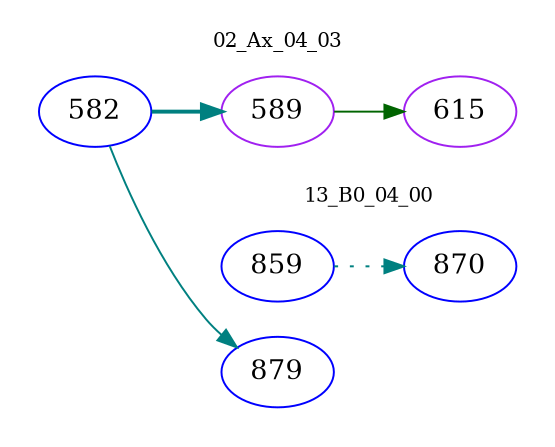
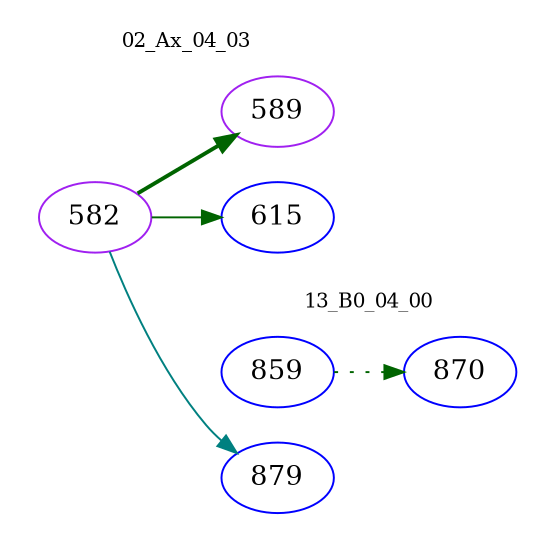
node "582": color blue -> purple
edge "582" -> "589": color teal -> darkgreen
edge "589" -> "615": now "582" -> "615"
node "615": color purple -> blue
edge "859" -> "870": color teal -> darkgreen
